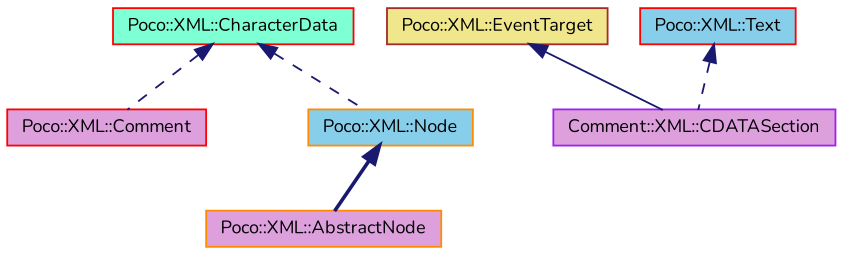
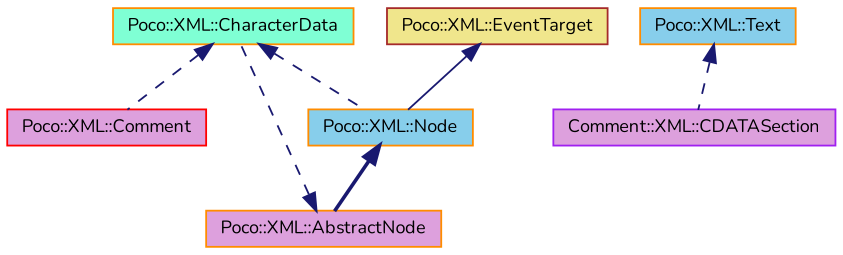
node "Poco::XML::CharacterData": color red -> darkorange
node "Poco::XML::Text": color red -> darkorange
edge "Comment::XML::CDATASection" -> "Poco::XML::EventTarget": now "Poco::XML::Node" -> "Poco::XML::EventTarget"
edge "Poco::XML::CharacterData" -> "Poco::XML::AbstractNode": added
